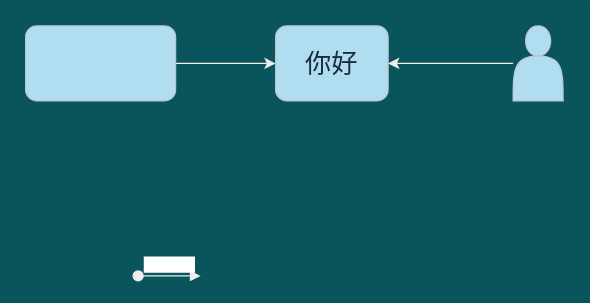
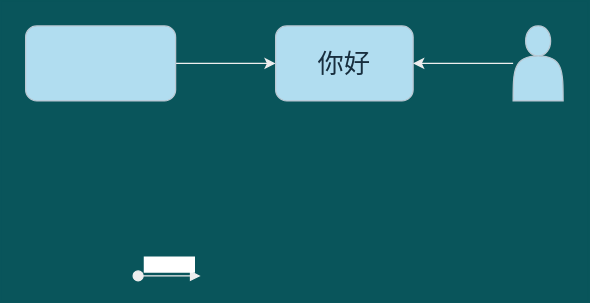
node "你好": size 113x75 -> 138x75
